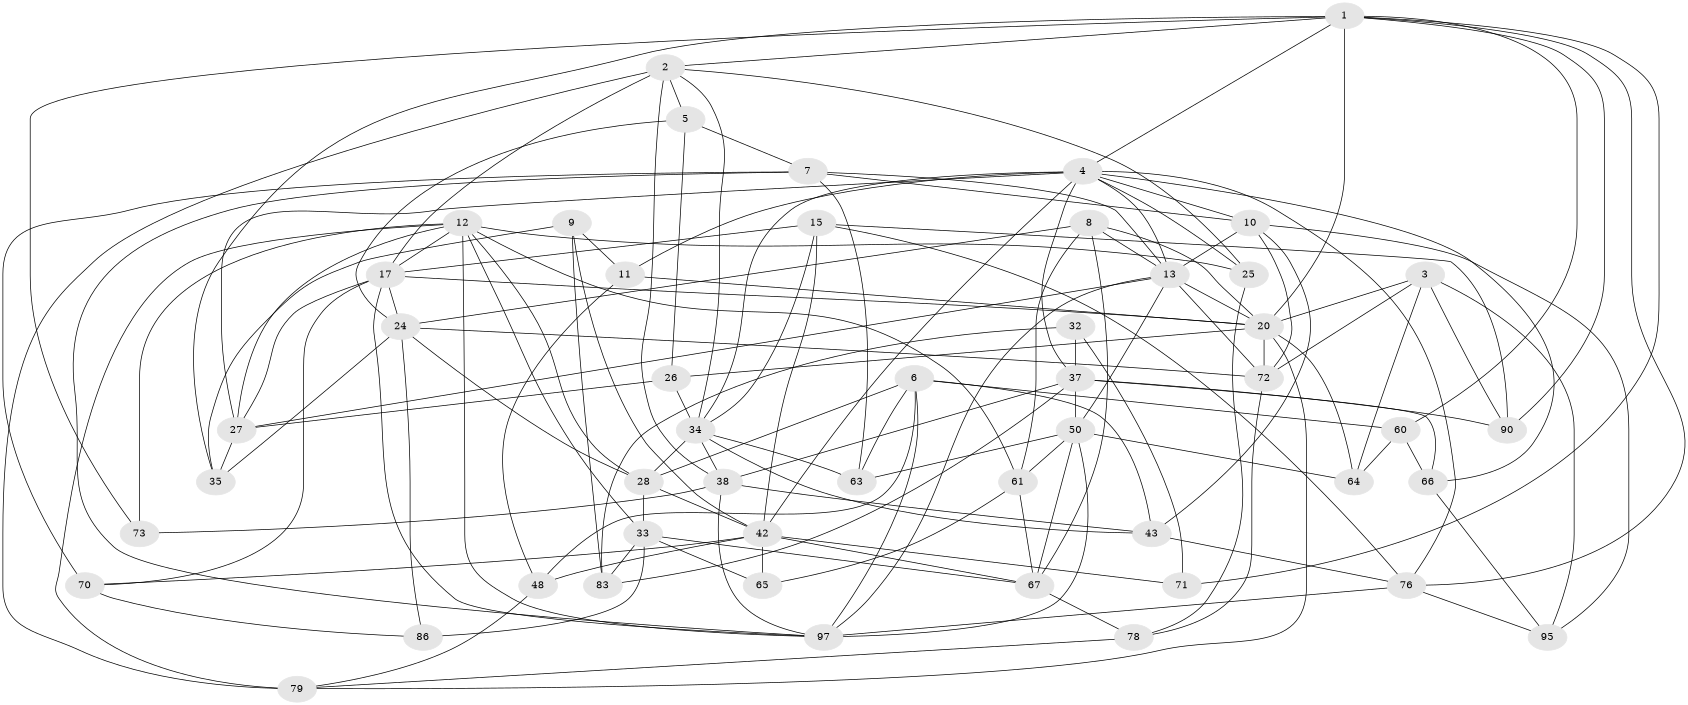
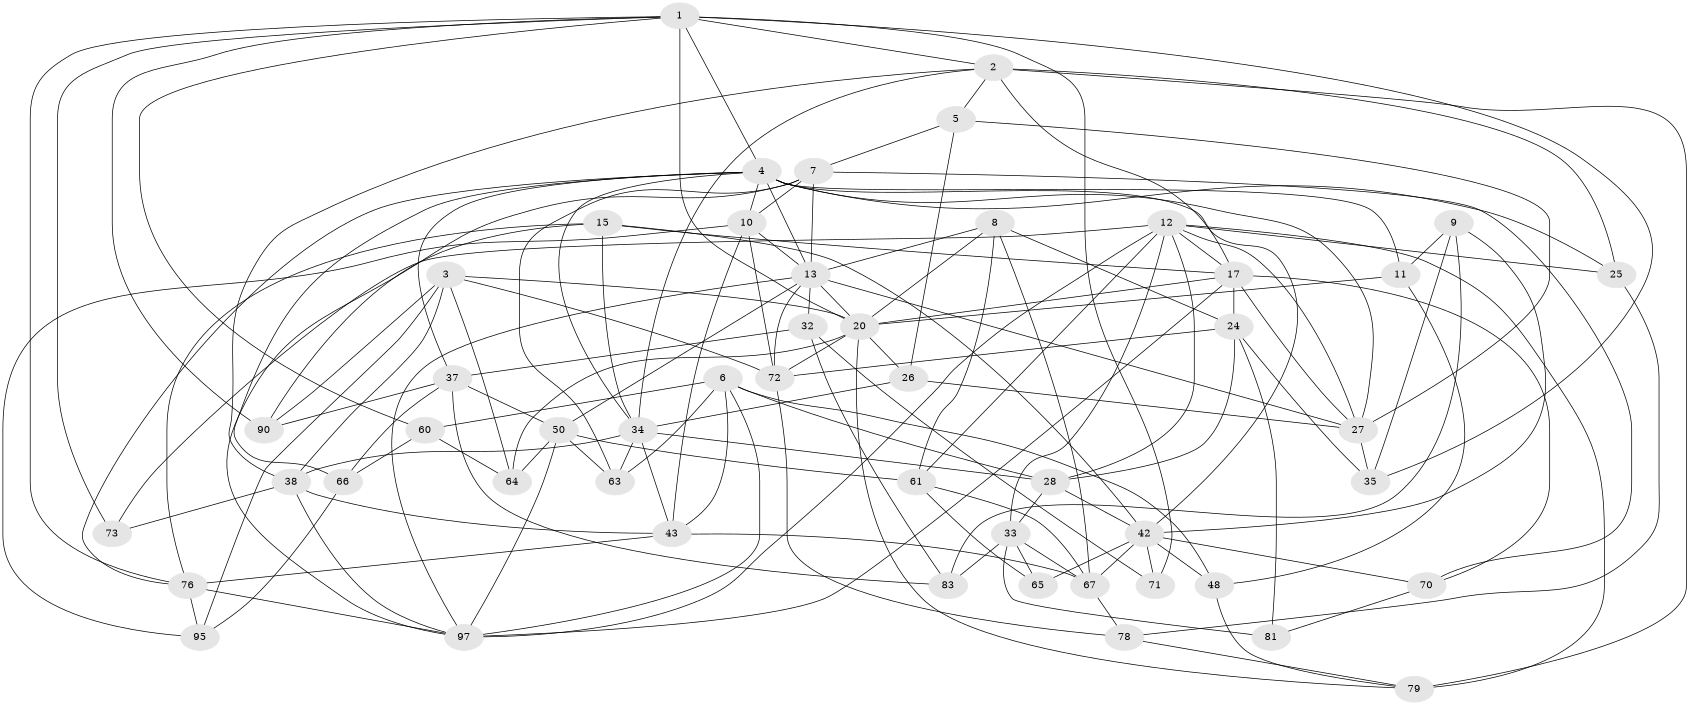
edge "5" -- "24": now "5" -- "27"
edge "13" -- "32": added
edge "37" -- "38": now "3" -- "38"
edge "50" -- "67": now "43" -- "67"
node "86": label "86" -> "81"
